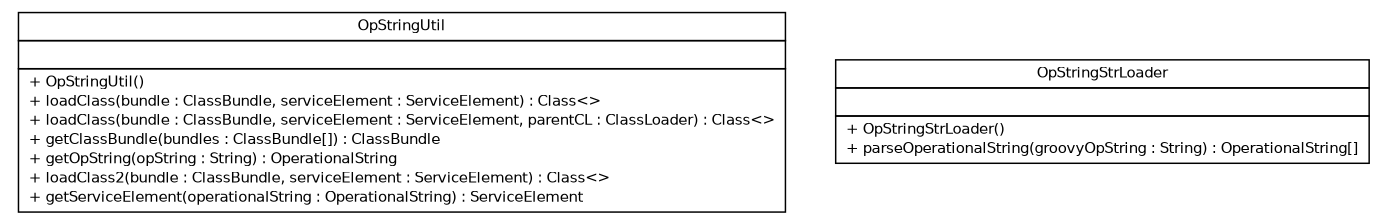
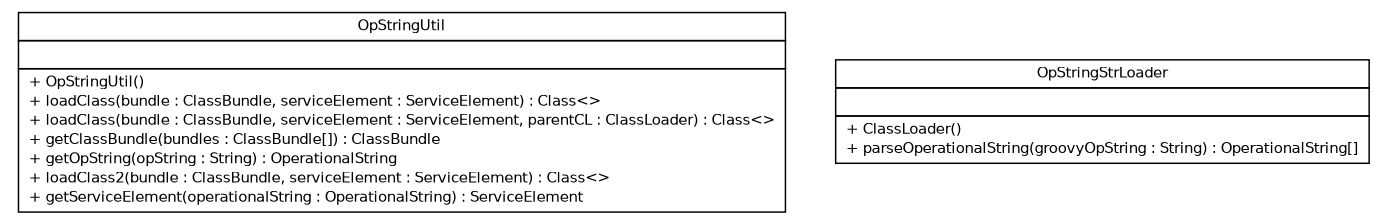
node "OpStringStrLoader": text "+ OpStringStrLoader()" -> "+ ClassLoader()"
